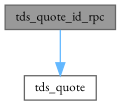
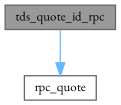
node "tds_quote": label "tds_quote" -> "rpc_quote"
